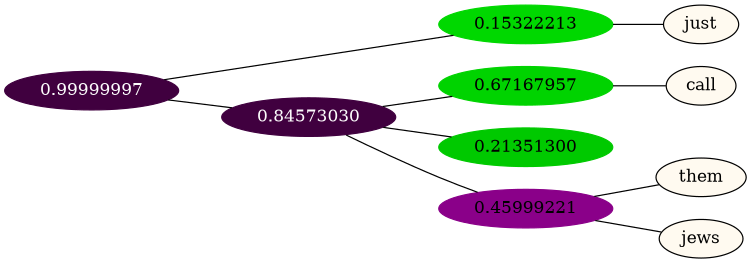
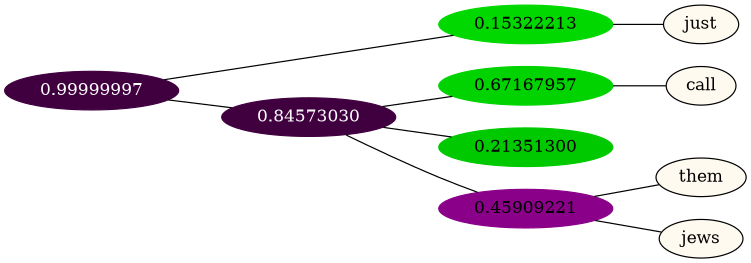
node "0.45999221": label "0.45999221" -> "0.45909221"
